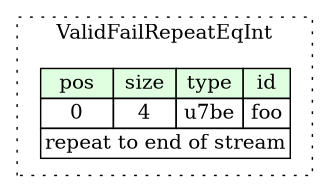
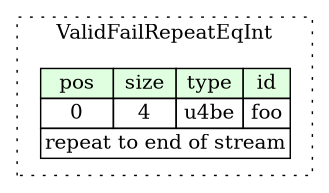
node "pos": text "u7be" -> "u4be"
